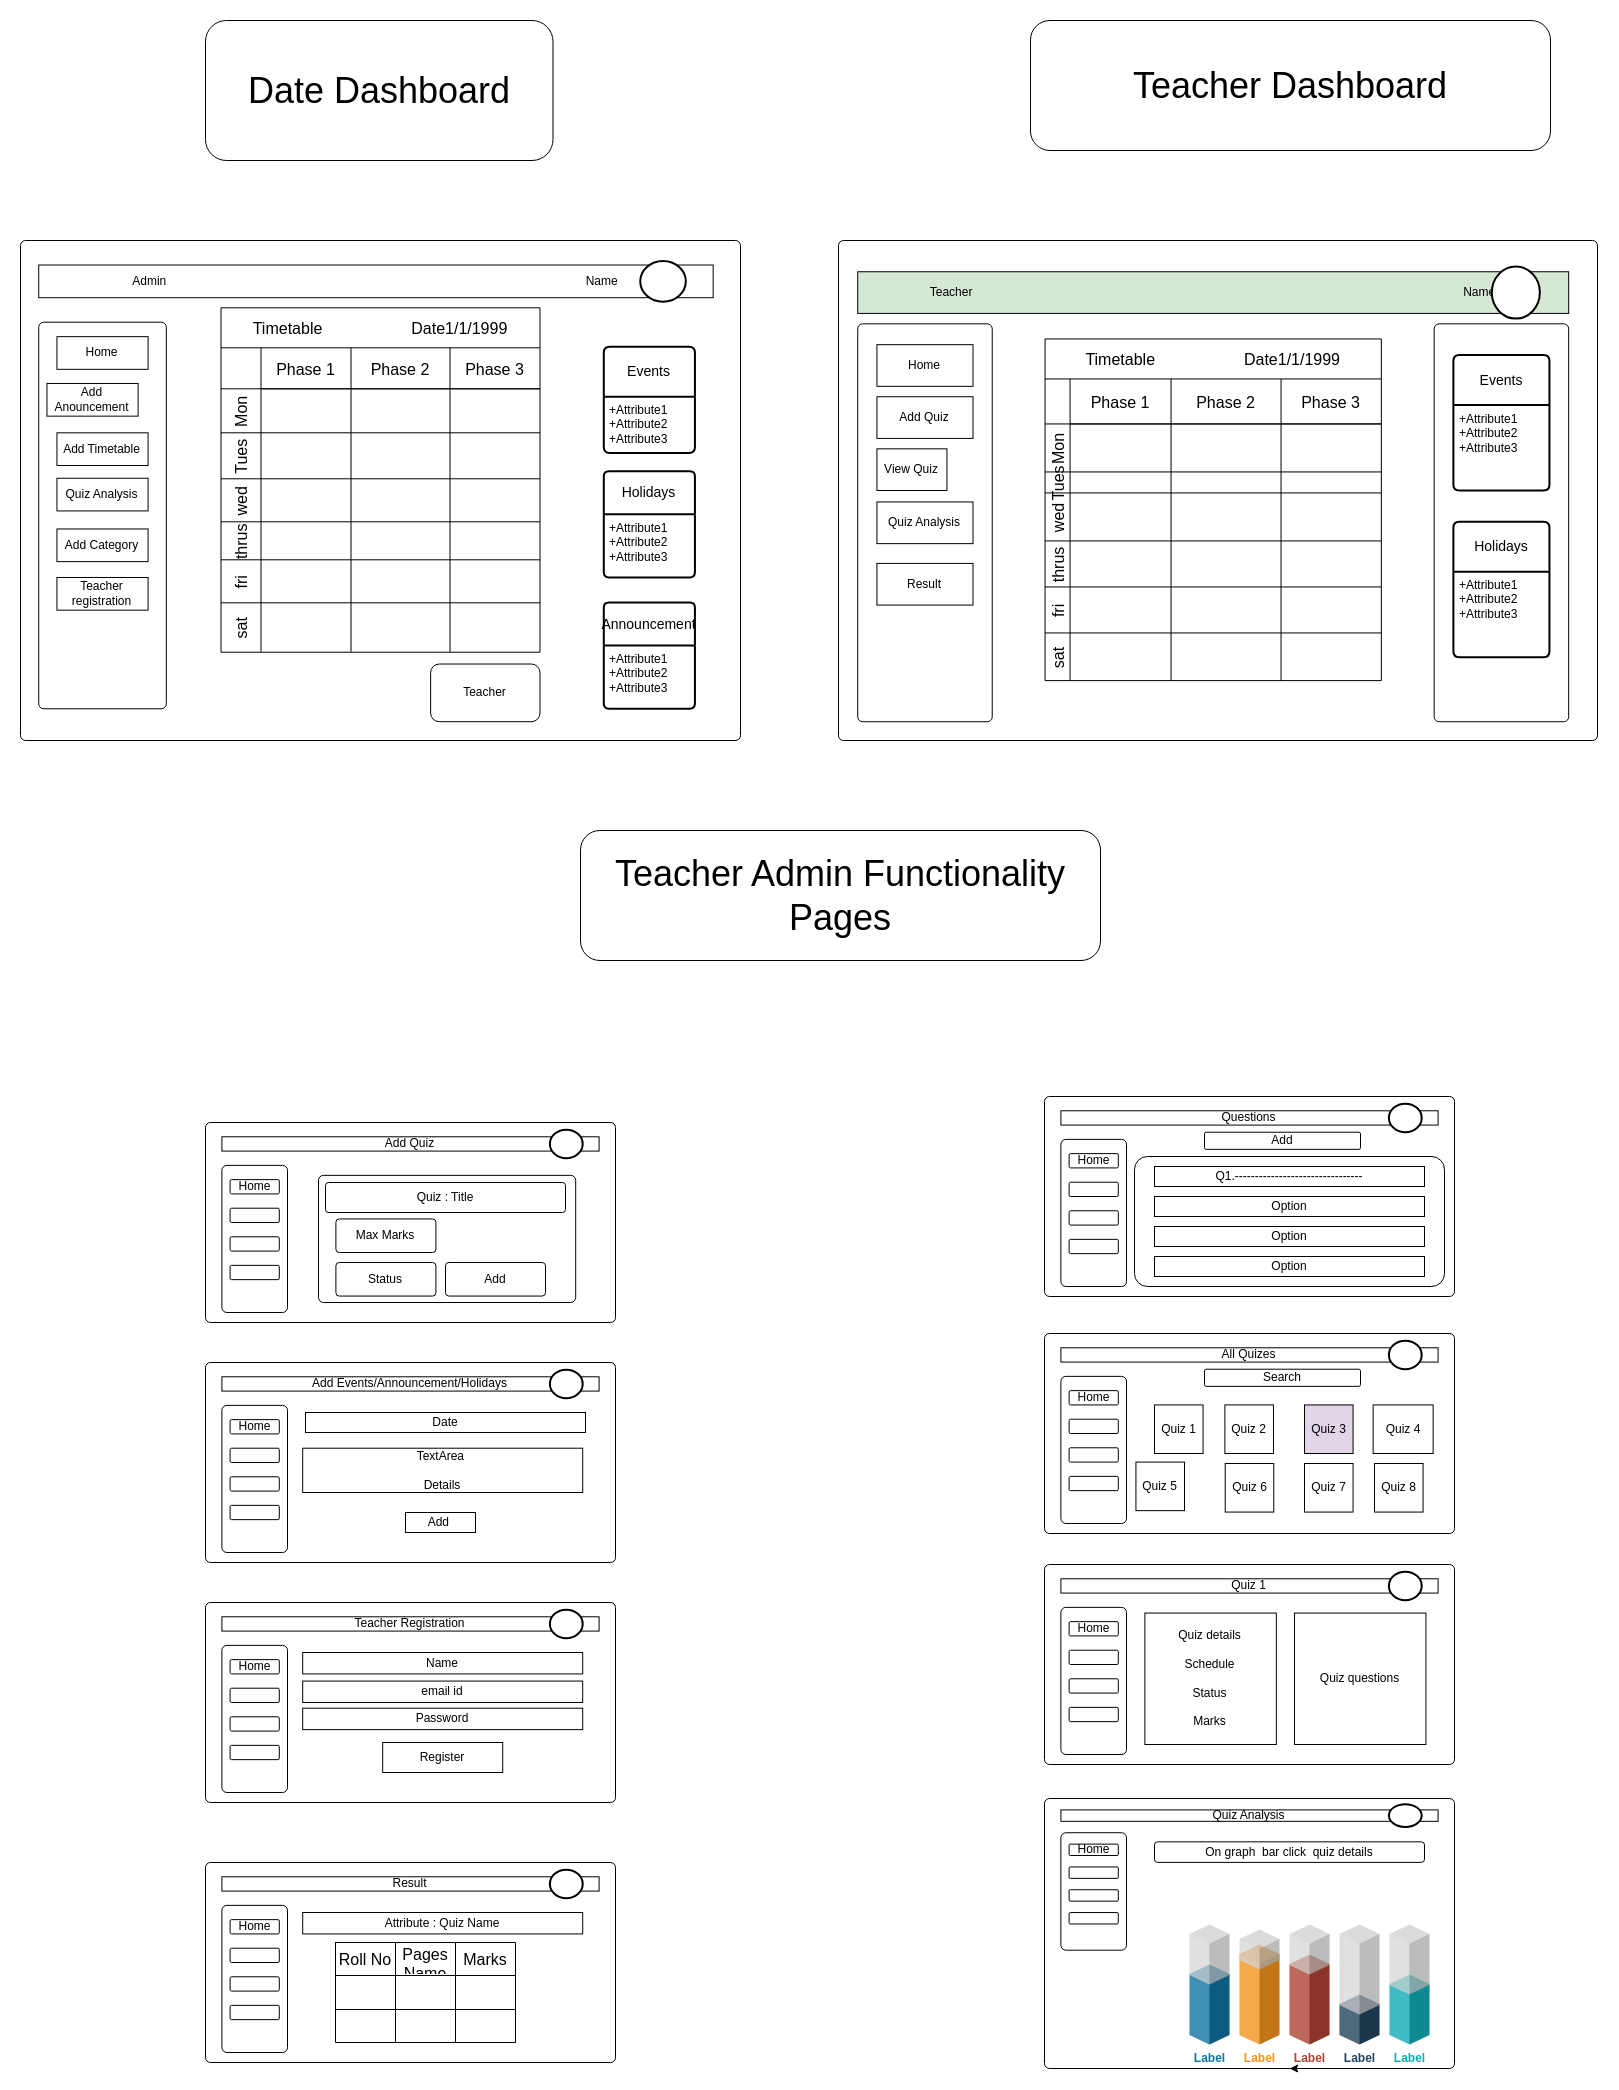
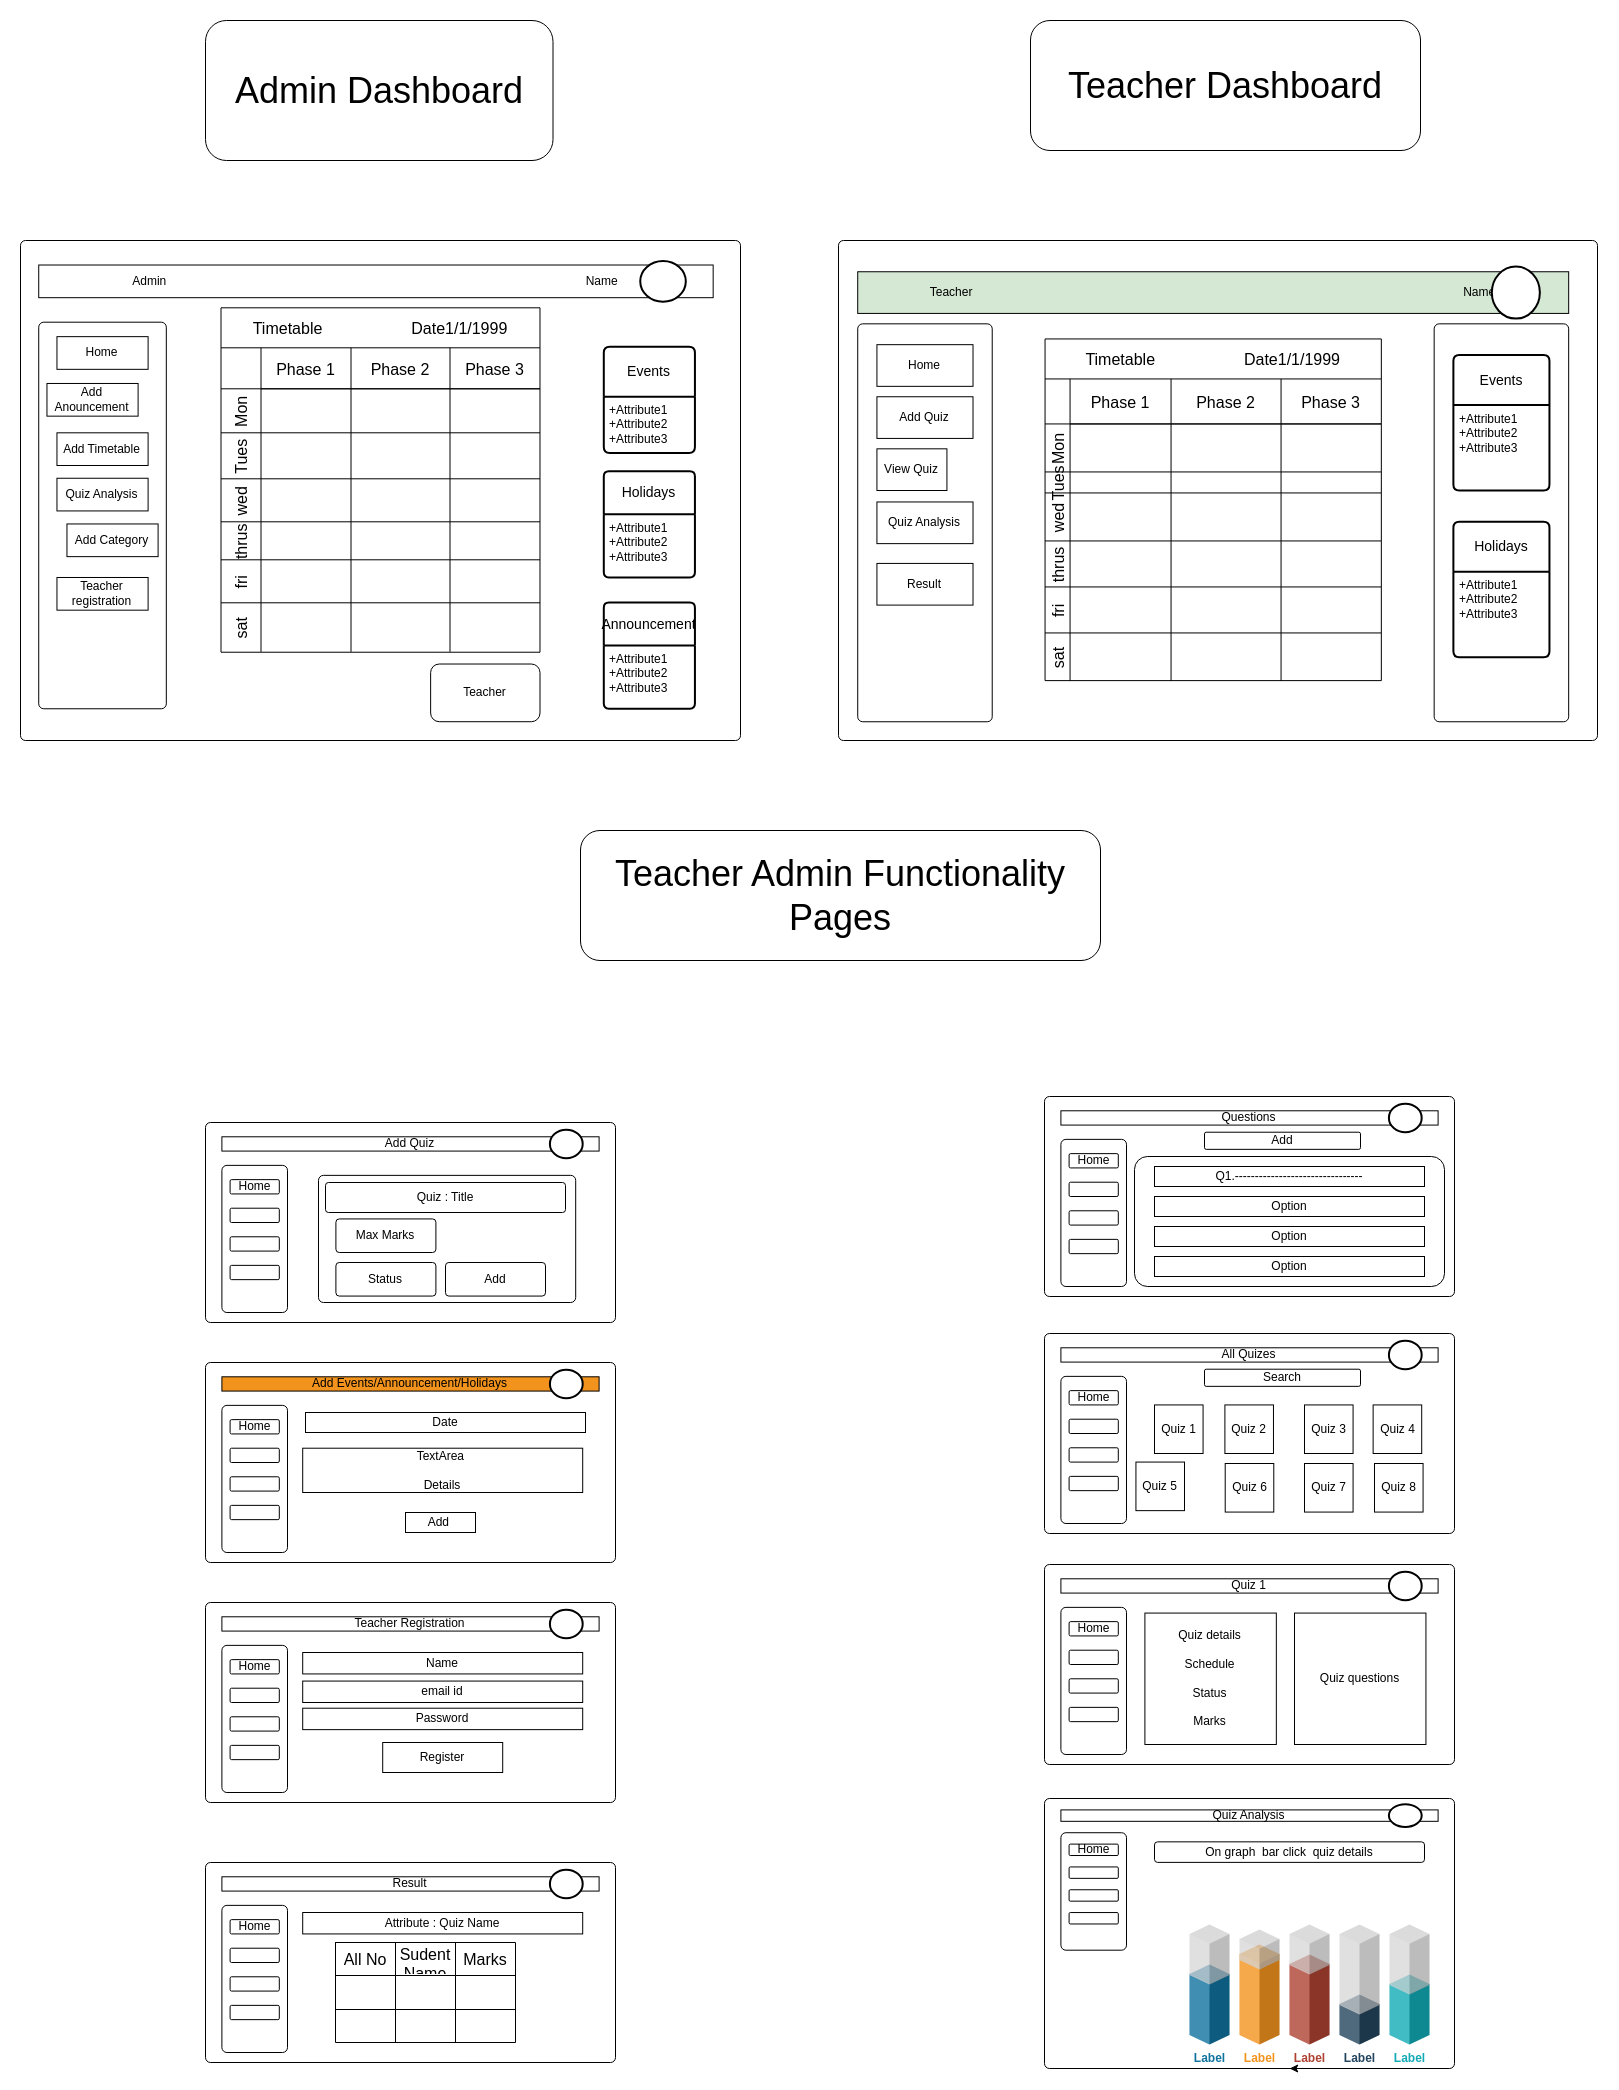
node "Teacher Dashboard": size 520x130 -> 390x130
node "Date Dashboard": label "Date Dashboard" -> "Admin Dashboard"
node "Add Category": moved (103, 545) -> (113, 540)
node "Add Events/Announcement/Holidays": fillcolor #ffffff -> #f2931e
node "Quiz 3": fillcolor #e1d5e7 -> #ffffff
node "Quiz 4": size 60x49 -> 49x49
node "Roll No": label "Roll No" -> "All No"
node "Pages Name": label "Pages Name" -> "Sudent Name"
